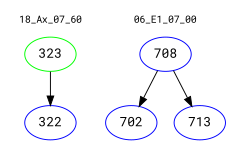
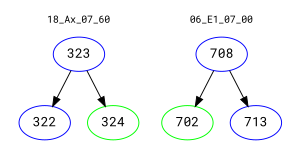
node "323": color green -> blue
node "324": added
node "702": color blue -> green
